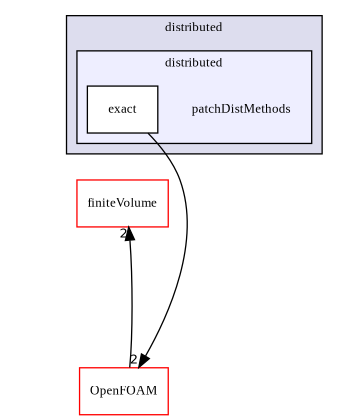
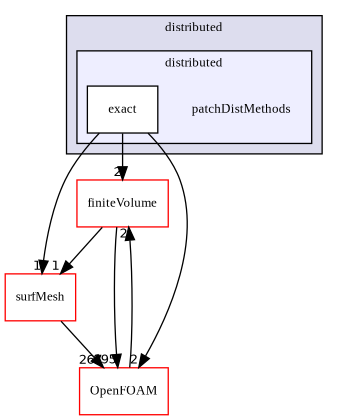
edge "exact" -> "finiteVolume": added
edge "finiteVolume" -> "OpenFOAM": added
node "surfMesh": added
